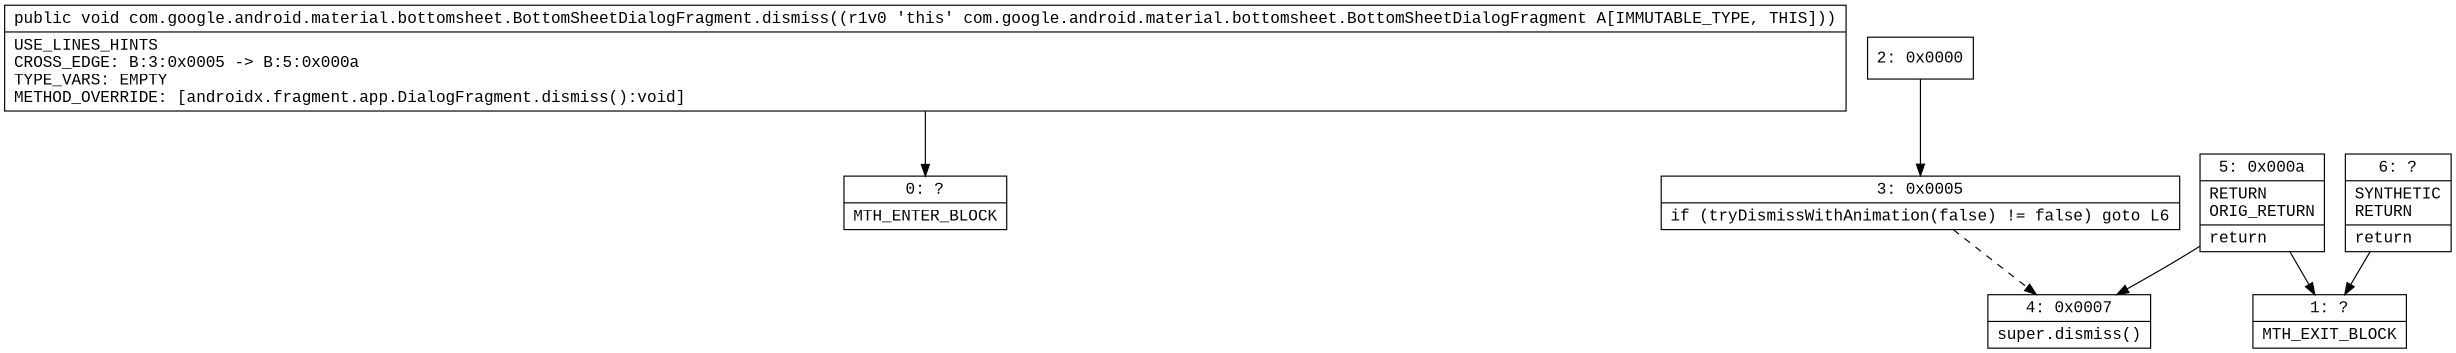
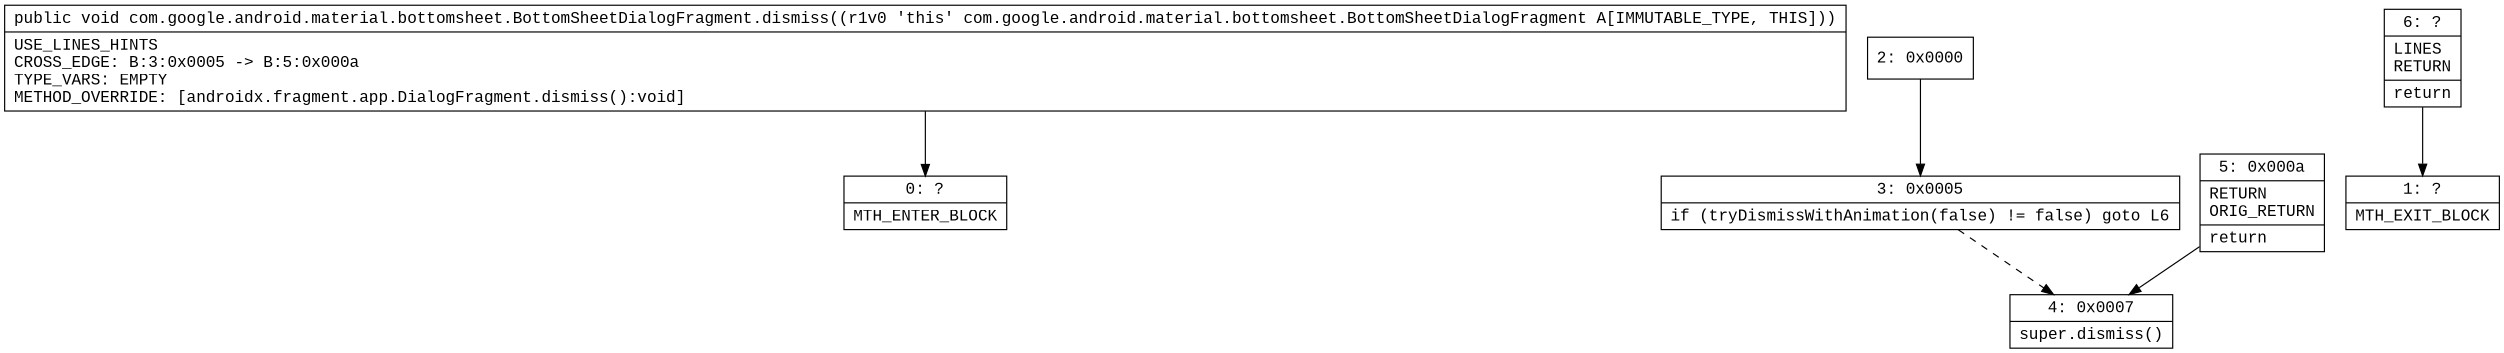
node "6: ?": text "SYNTHETIC" -> "LINES"
edge "5: 0x000a" -> "1: ?": removed
